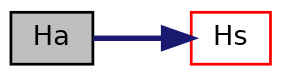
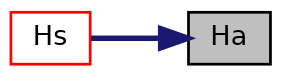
edge "Ha" -> "Hs": reversed
